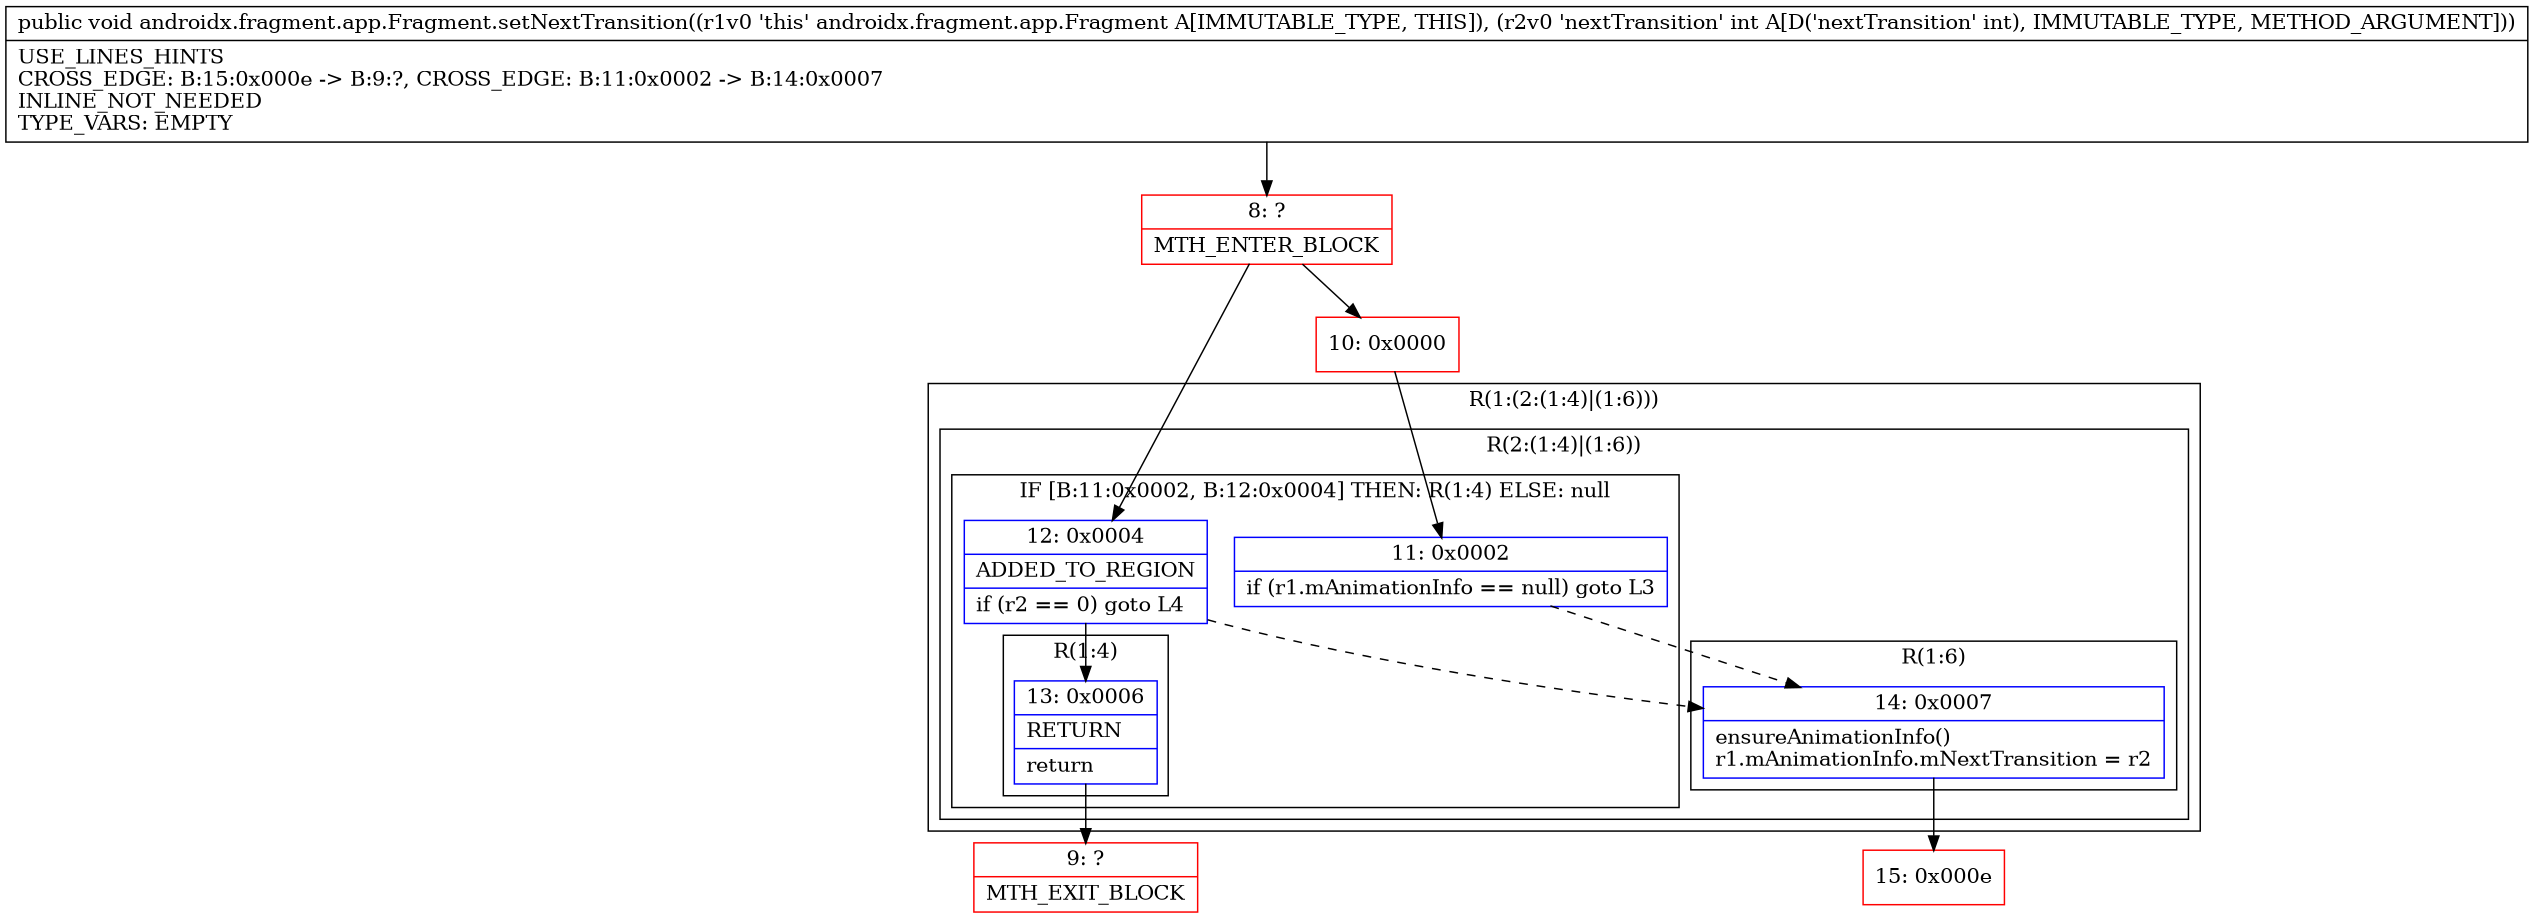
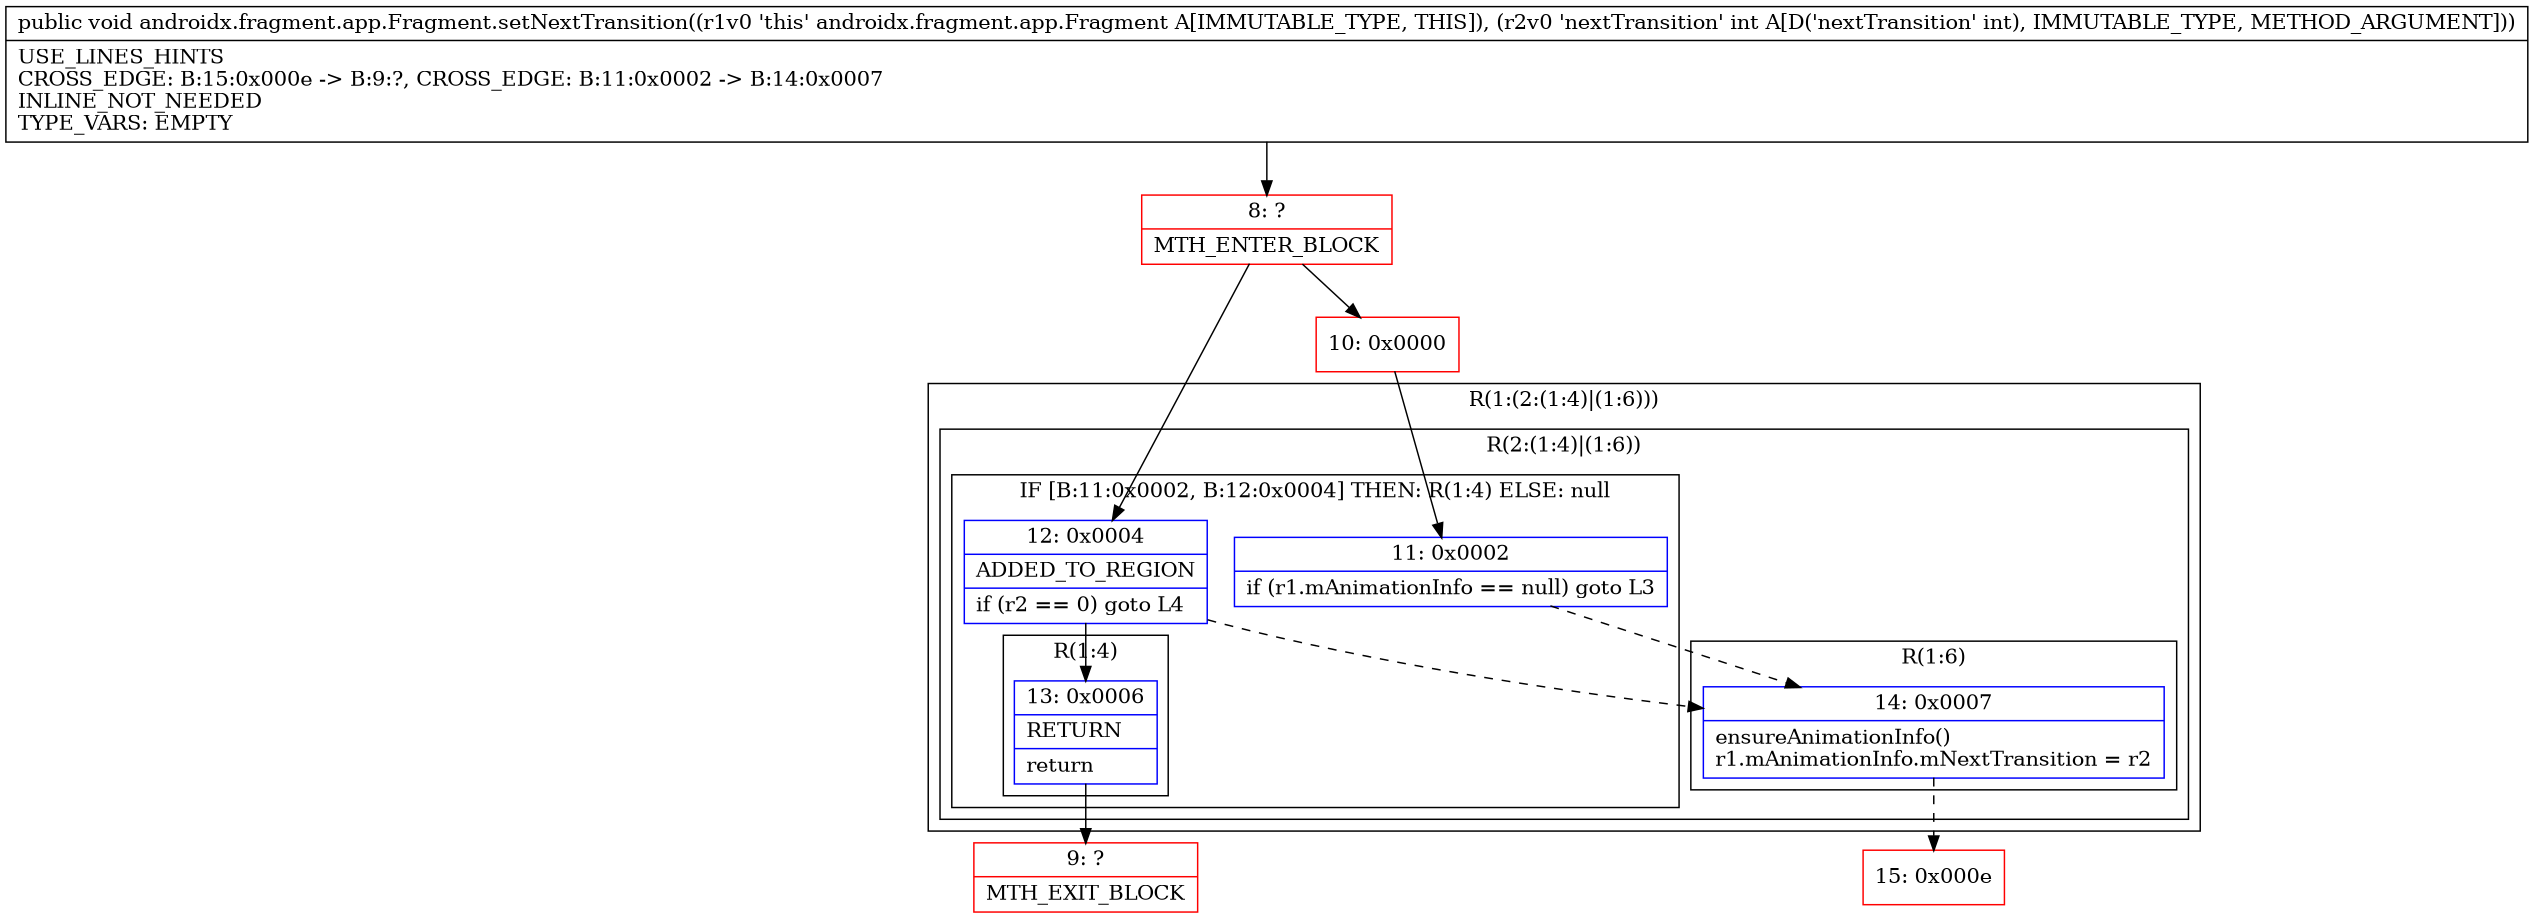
edge "14: 0x0007" -> "15: 0x000e": style solid -> dashed
